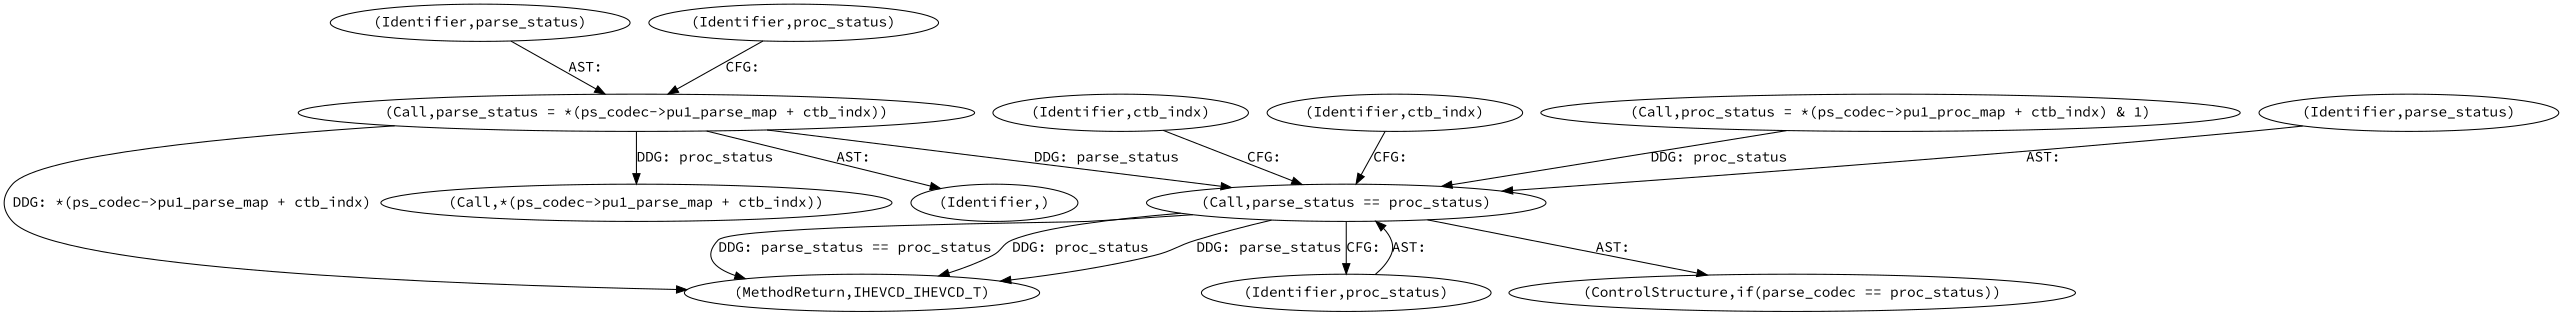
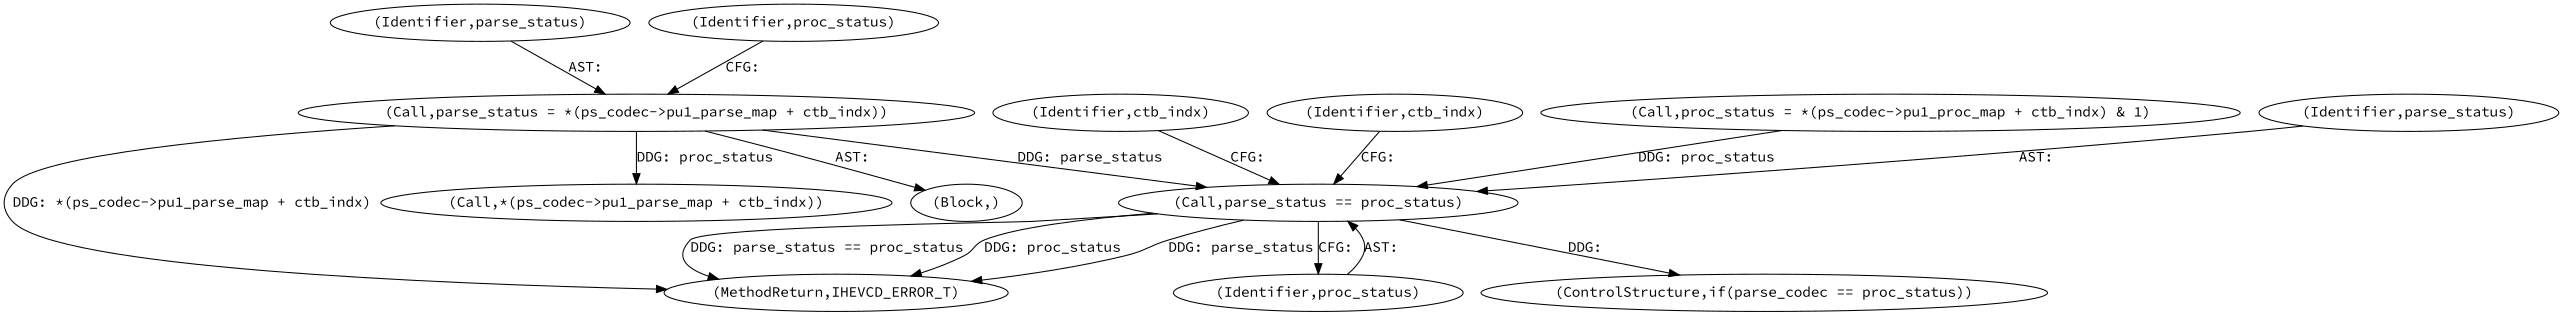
node "(Identifier,)": label "(Identifier,)" -> "(Block,)"
edge "(Call,parse_status == proc_status)" -> "(ControlStructure,if(parse_codec == proc_status))": label "AST: " -> "DDG: "
node "(MethodReturn,IHEVCD_IHEVCD_T)": label "(MethodReturn,IHEVCD_IHEVCD_T)" -> "(MethodReturn,IHEVCD_ERROR_T)"
